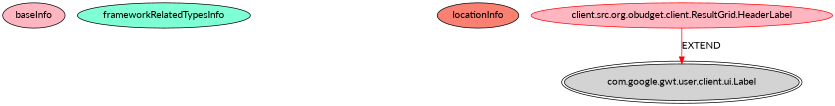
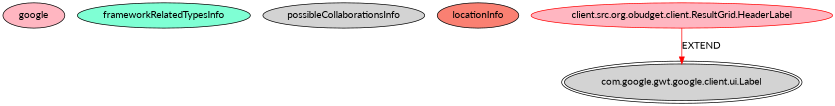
node "baseInfo": label "baseInfo" -> "google"
node "possibleCollaborationsInfo": added
node "com.google.gwt.user.client.ui.Label": label "com.google.gwt.user.client.ui.Label" -> "com.google.gwt.google.client.ui.Label"
